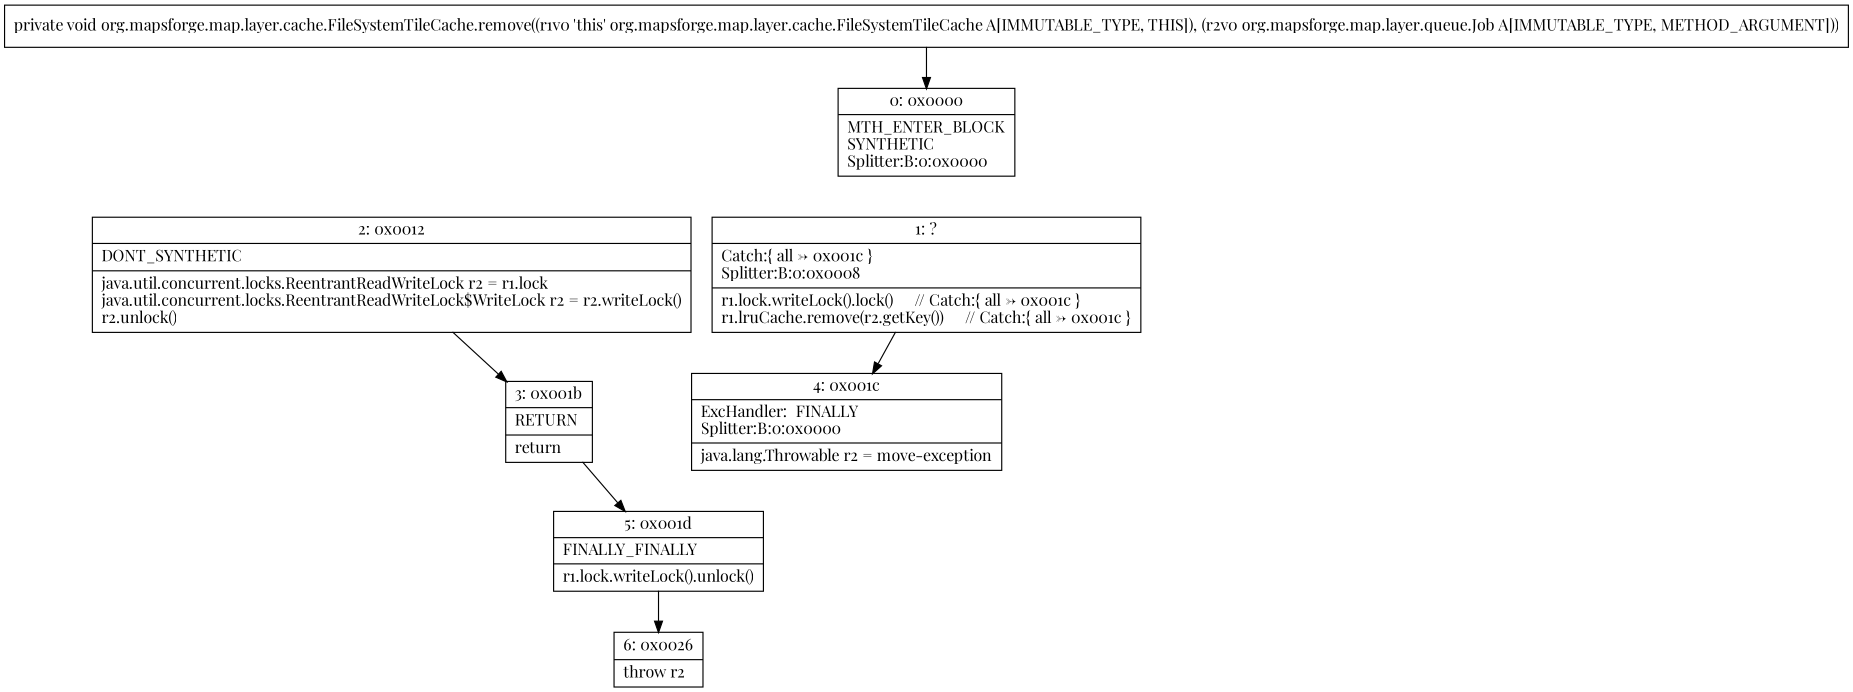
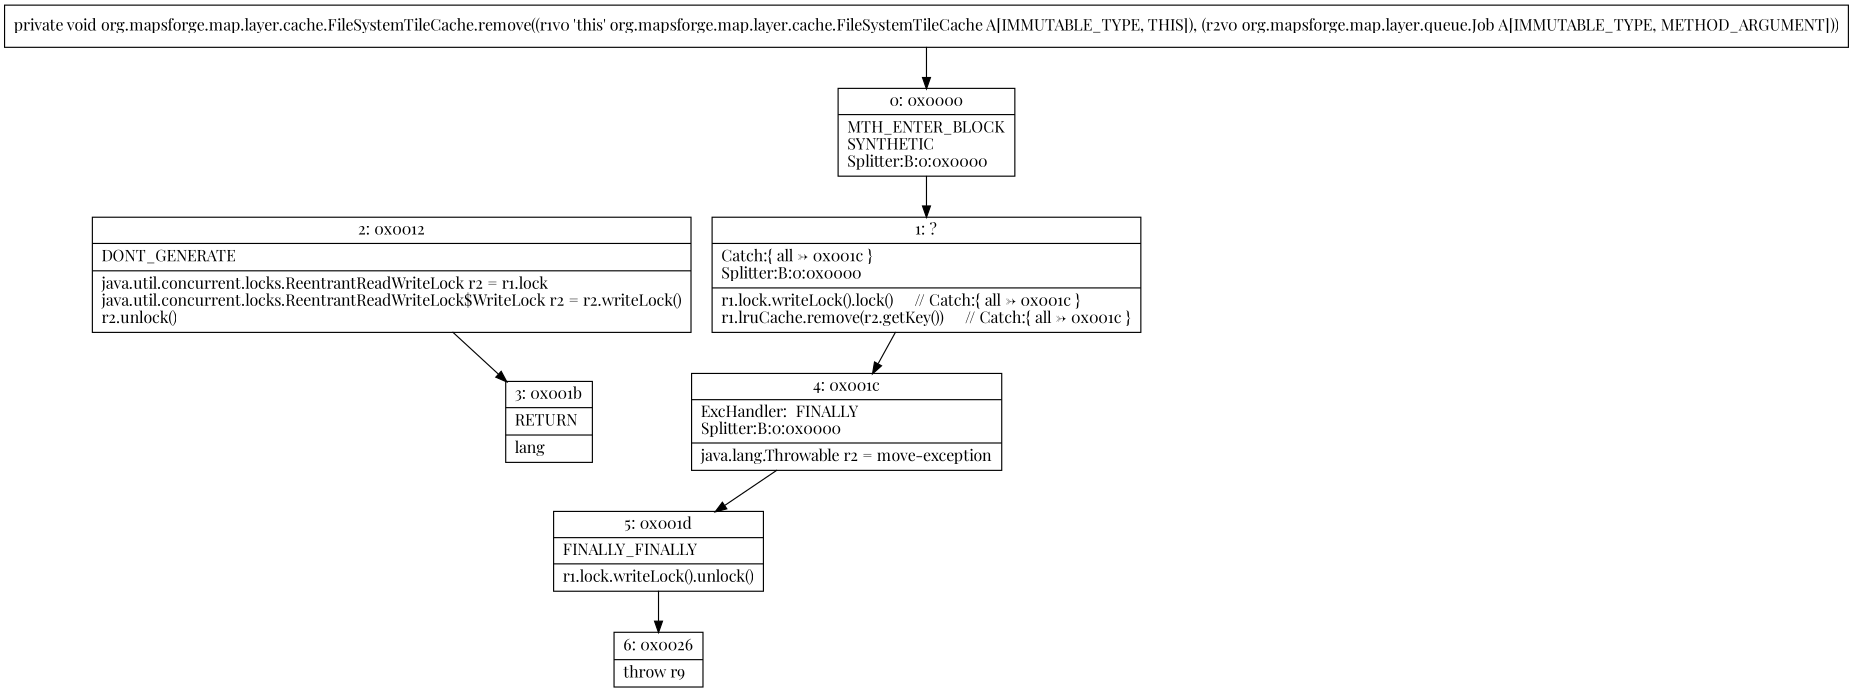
edge "0: 0x0000" -> "1: ?": added
node "2: 0x0012": text "DONT_SYNTHETIC" -> "DONT_GENERATE"
node "1: ?": text "Splitter:B:0:0x0008" -> "Splitter:B:0:0x0000"
node "3: 0x001b": text "return" -> "lang"
edge "3: 0x001b" -> "5: 0x001d": now "4: 0x001c" -> "5: 0x001d"
node "6: 0x0026": text "throw r2" -> "throw r9"
